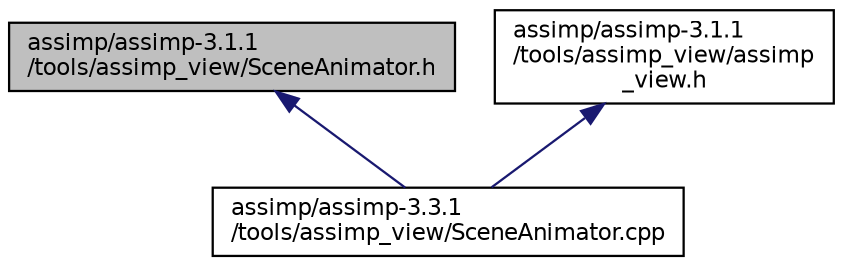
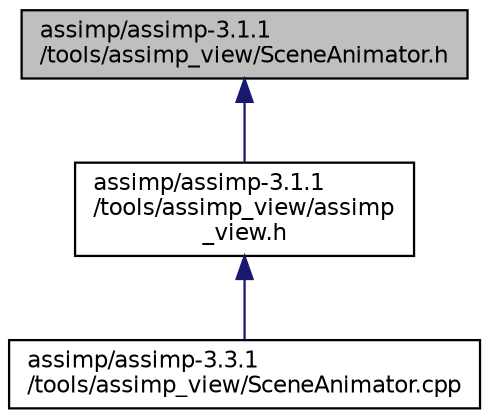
edge "assimp/assimp-3.3.1 /tools/assimp_view/SceneAnimator.cpp" -> "assimp/assimp-3.1.1 /tools/assimp_view/SceneAnimator.h": now "assimp/assimp-3.1.1 /tools/assimp_view/assimp _view.h" -> "assimp/assimp-3.1.1 /tools/assimp_view/SceneAnimator.h"
